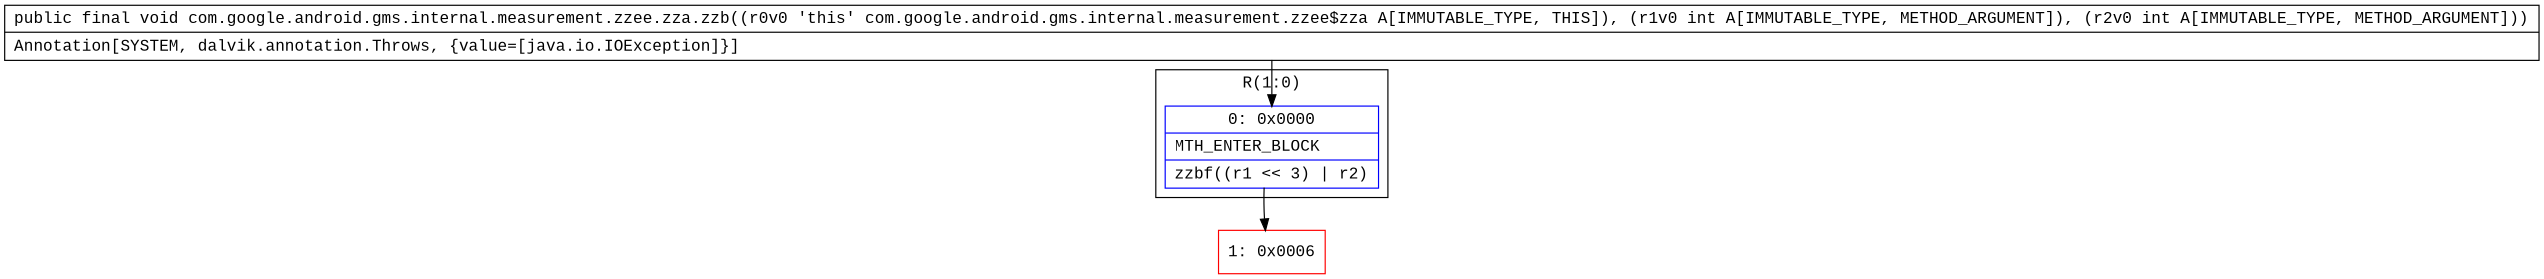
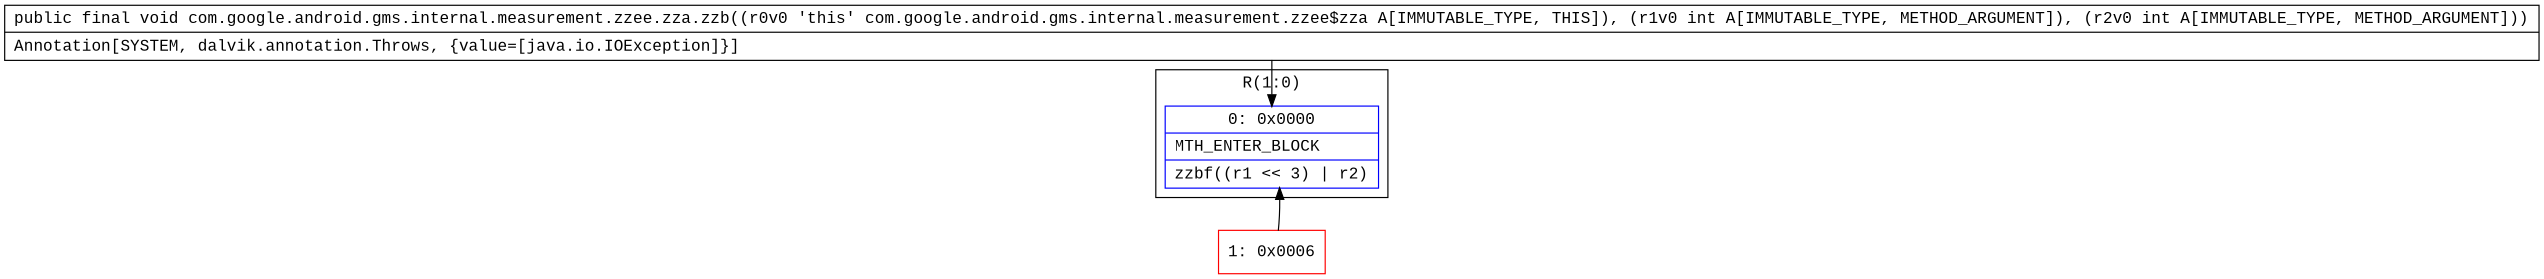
edge "0: 0x0000" -> "1: 0x0006": reversed
